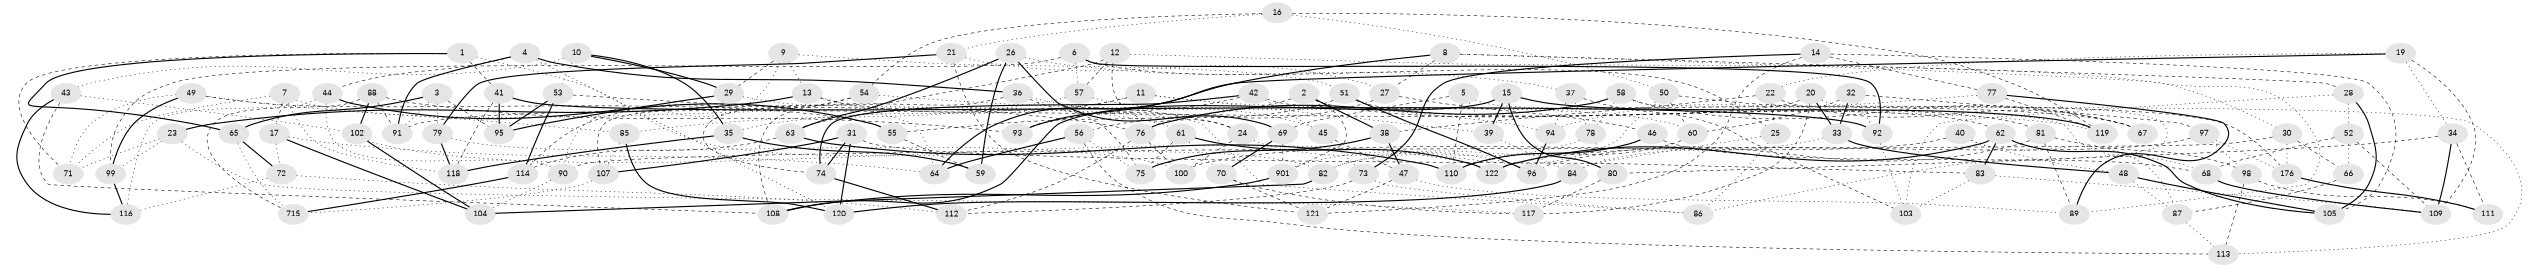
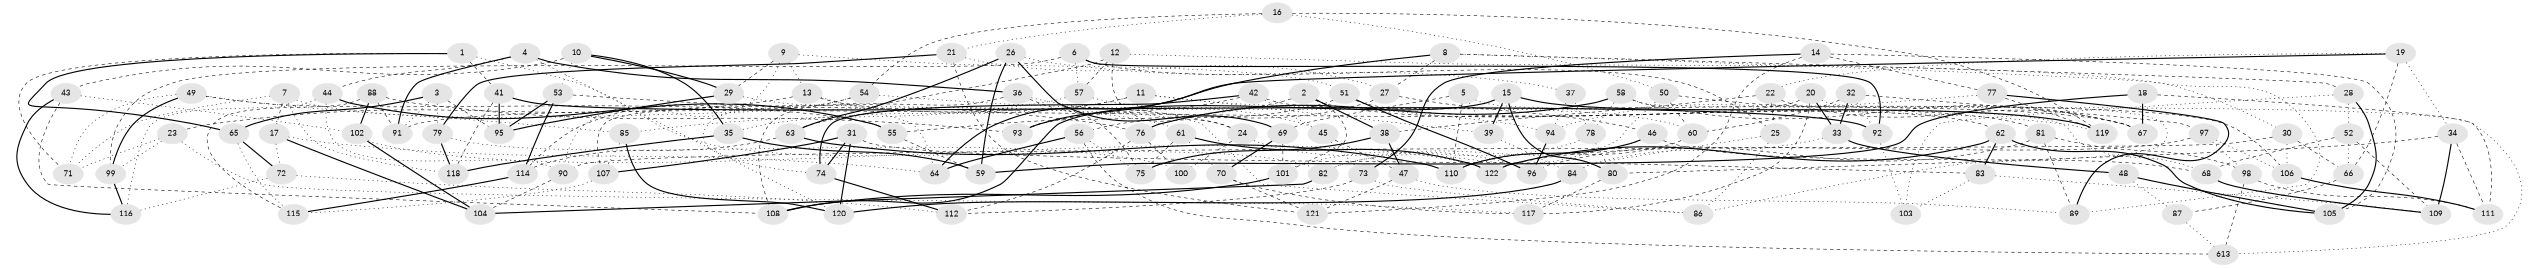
edge "10" -- "43": style dotted -> dashed
node "18": added
edge "13" -- "23": style bold -> dashed
edge "54" -- "74": style dashed -> dotted
edge "19" -- "109": now "19" -- "66"
edge "37" -- "103": removed
node "40": removed
node "901": label "901" -> "101"
node "176": label "176" -> "106"
edge "90" -- "104": style dotted -> dashed
node "715": label "715" -> "115"
node "113": label "113" -> "613"
